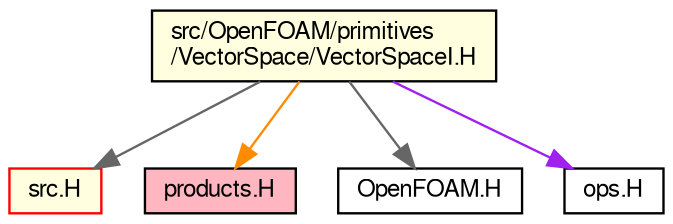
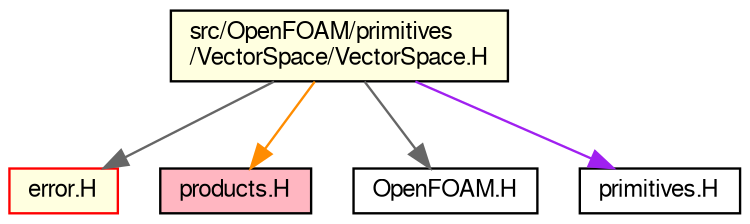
node "src/OpenFOAM/primitives /VectorSpace/VectorSpaceI.H": label "src/OpenFOAM/primitives /VectorSpace/VectorSpaceI.H" -> "src/OpenFOAM/primitives /VectorSpace/VectorSpace.H"
node "src.H": label "src.H" -> "error.H"
node "ops.H": label "ops.H" -> "primitives.H"
